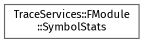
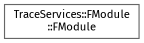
node "TraceServices::FModule ::SymbolStats": label "TraceServices::FModule ::SymbolStats" -> "TraceServices::FModule ::FModule"
